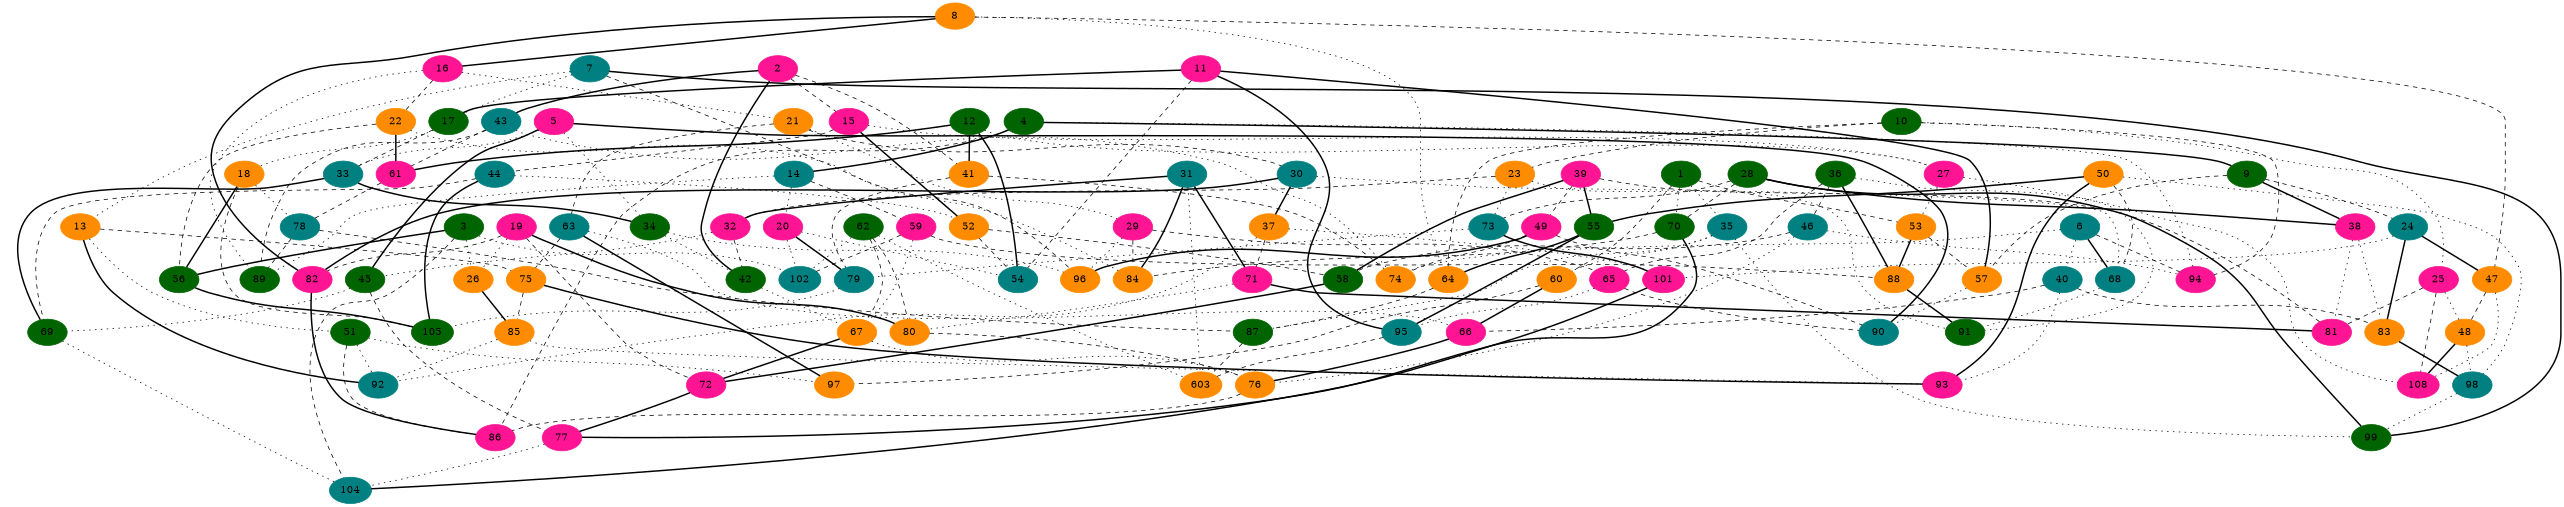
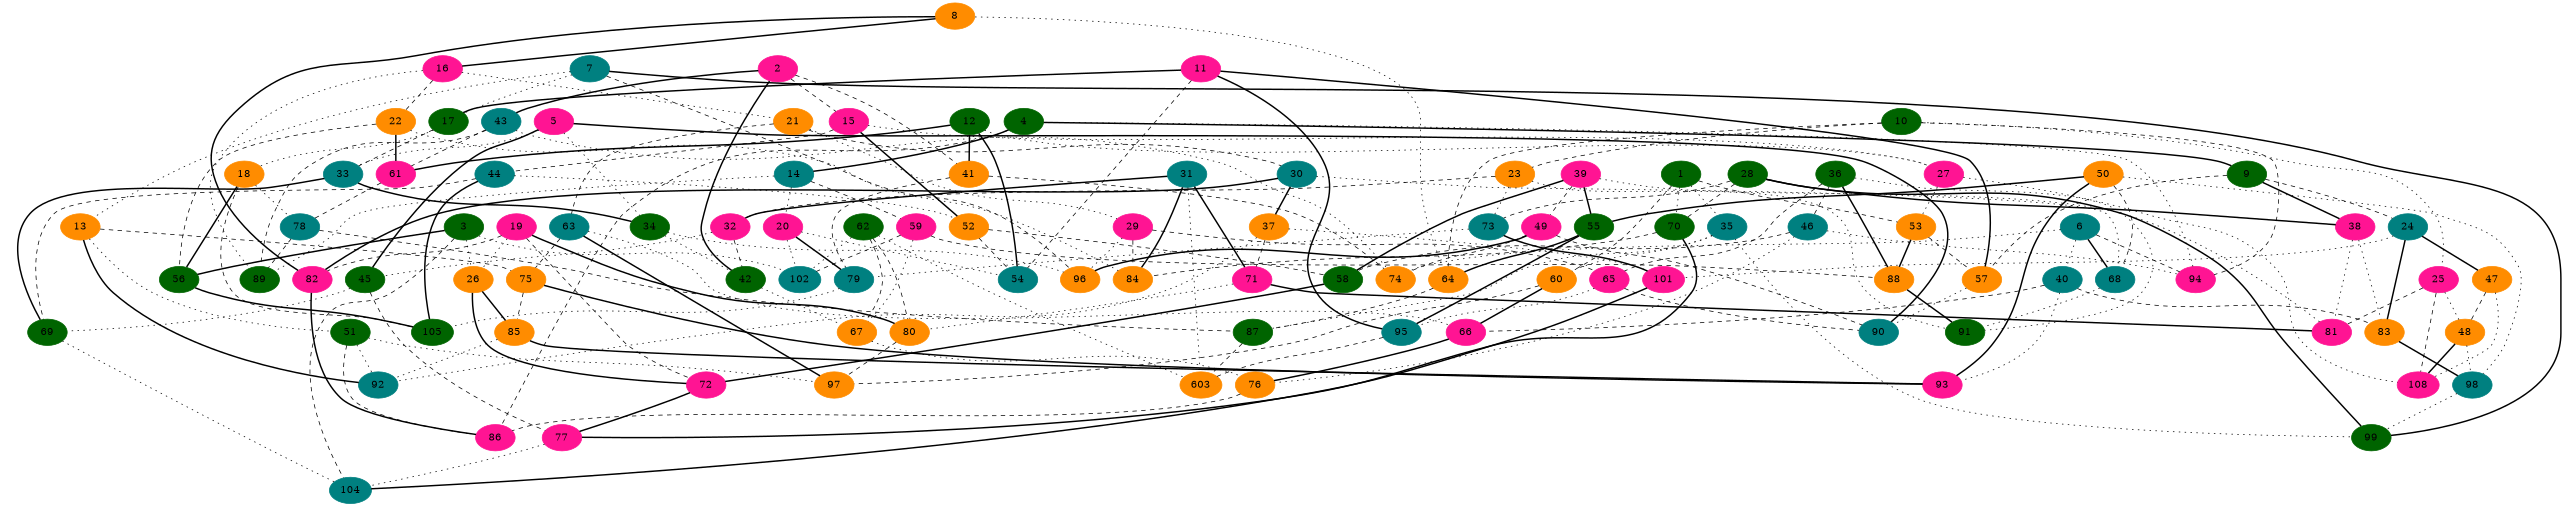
edge "8" -- "47": removed
edge "39" -- "81": style dashed -> dotted
edge "80" -- "76": now "80" -- "97"
edge "67" -- "72": now "26" -- "72"
edge "85" -- "93": style dotted -> bold
